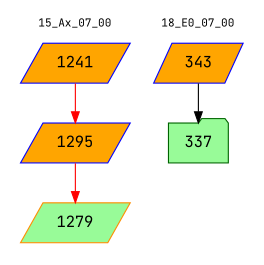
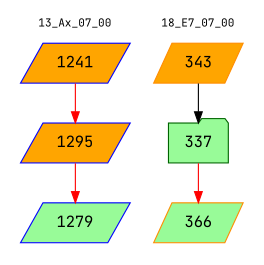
cluster "15_Ax_07_00": label "15_Ax_07_00" -> "13_Ax_07_00"
cluster "18_E0_07_00": label "18_E0_07_00" -> "18_E7_07_00"
node "343": color blue -> darkorange
node "1279": color darkorange -> blue
node "366": added
